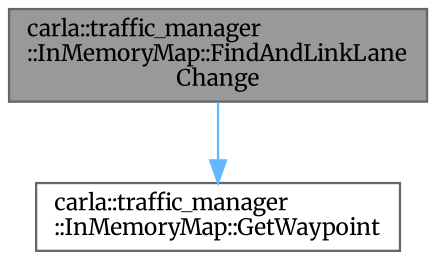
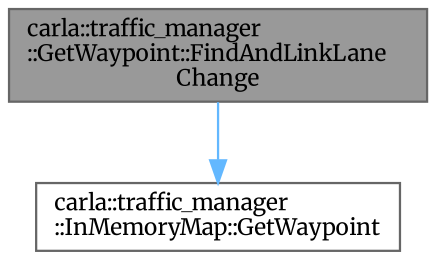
node "carla::traffic_manager ::InMemoryMap::FindAndLinkLane Change": label "carla::traffic_manager ::InMemoryMap::FindAndLinkLane Change" -> "carla::traffic_manager ::GetWaypoint::FindAndLinkLane Change"
